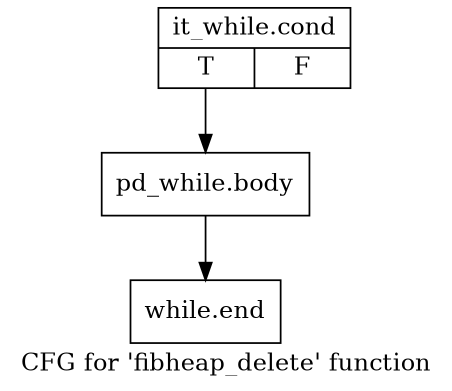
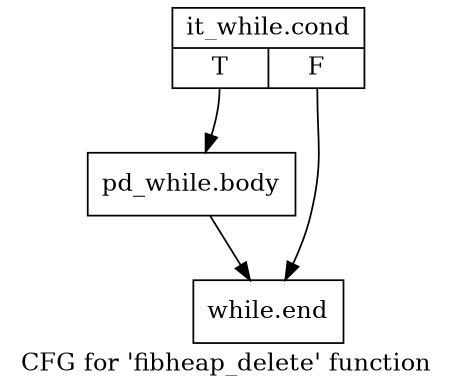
edge "it_while.cond" -> "while.end": added
